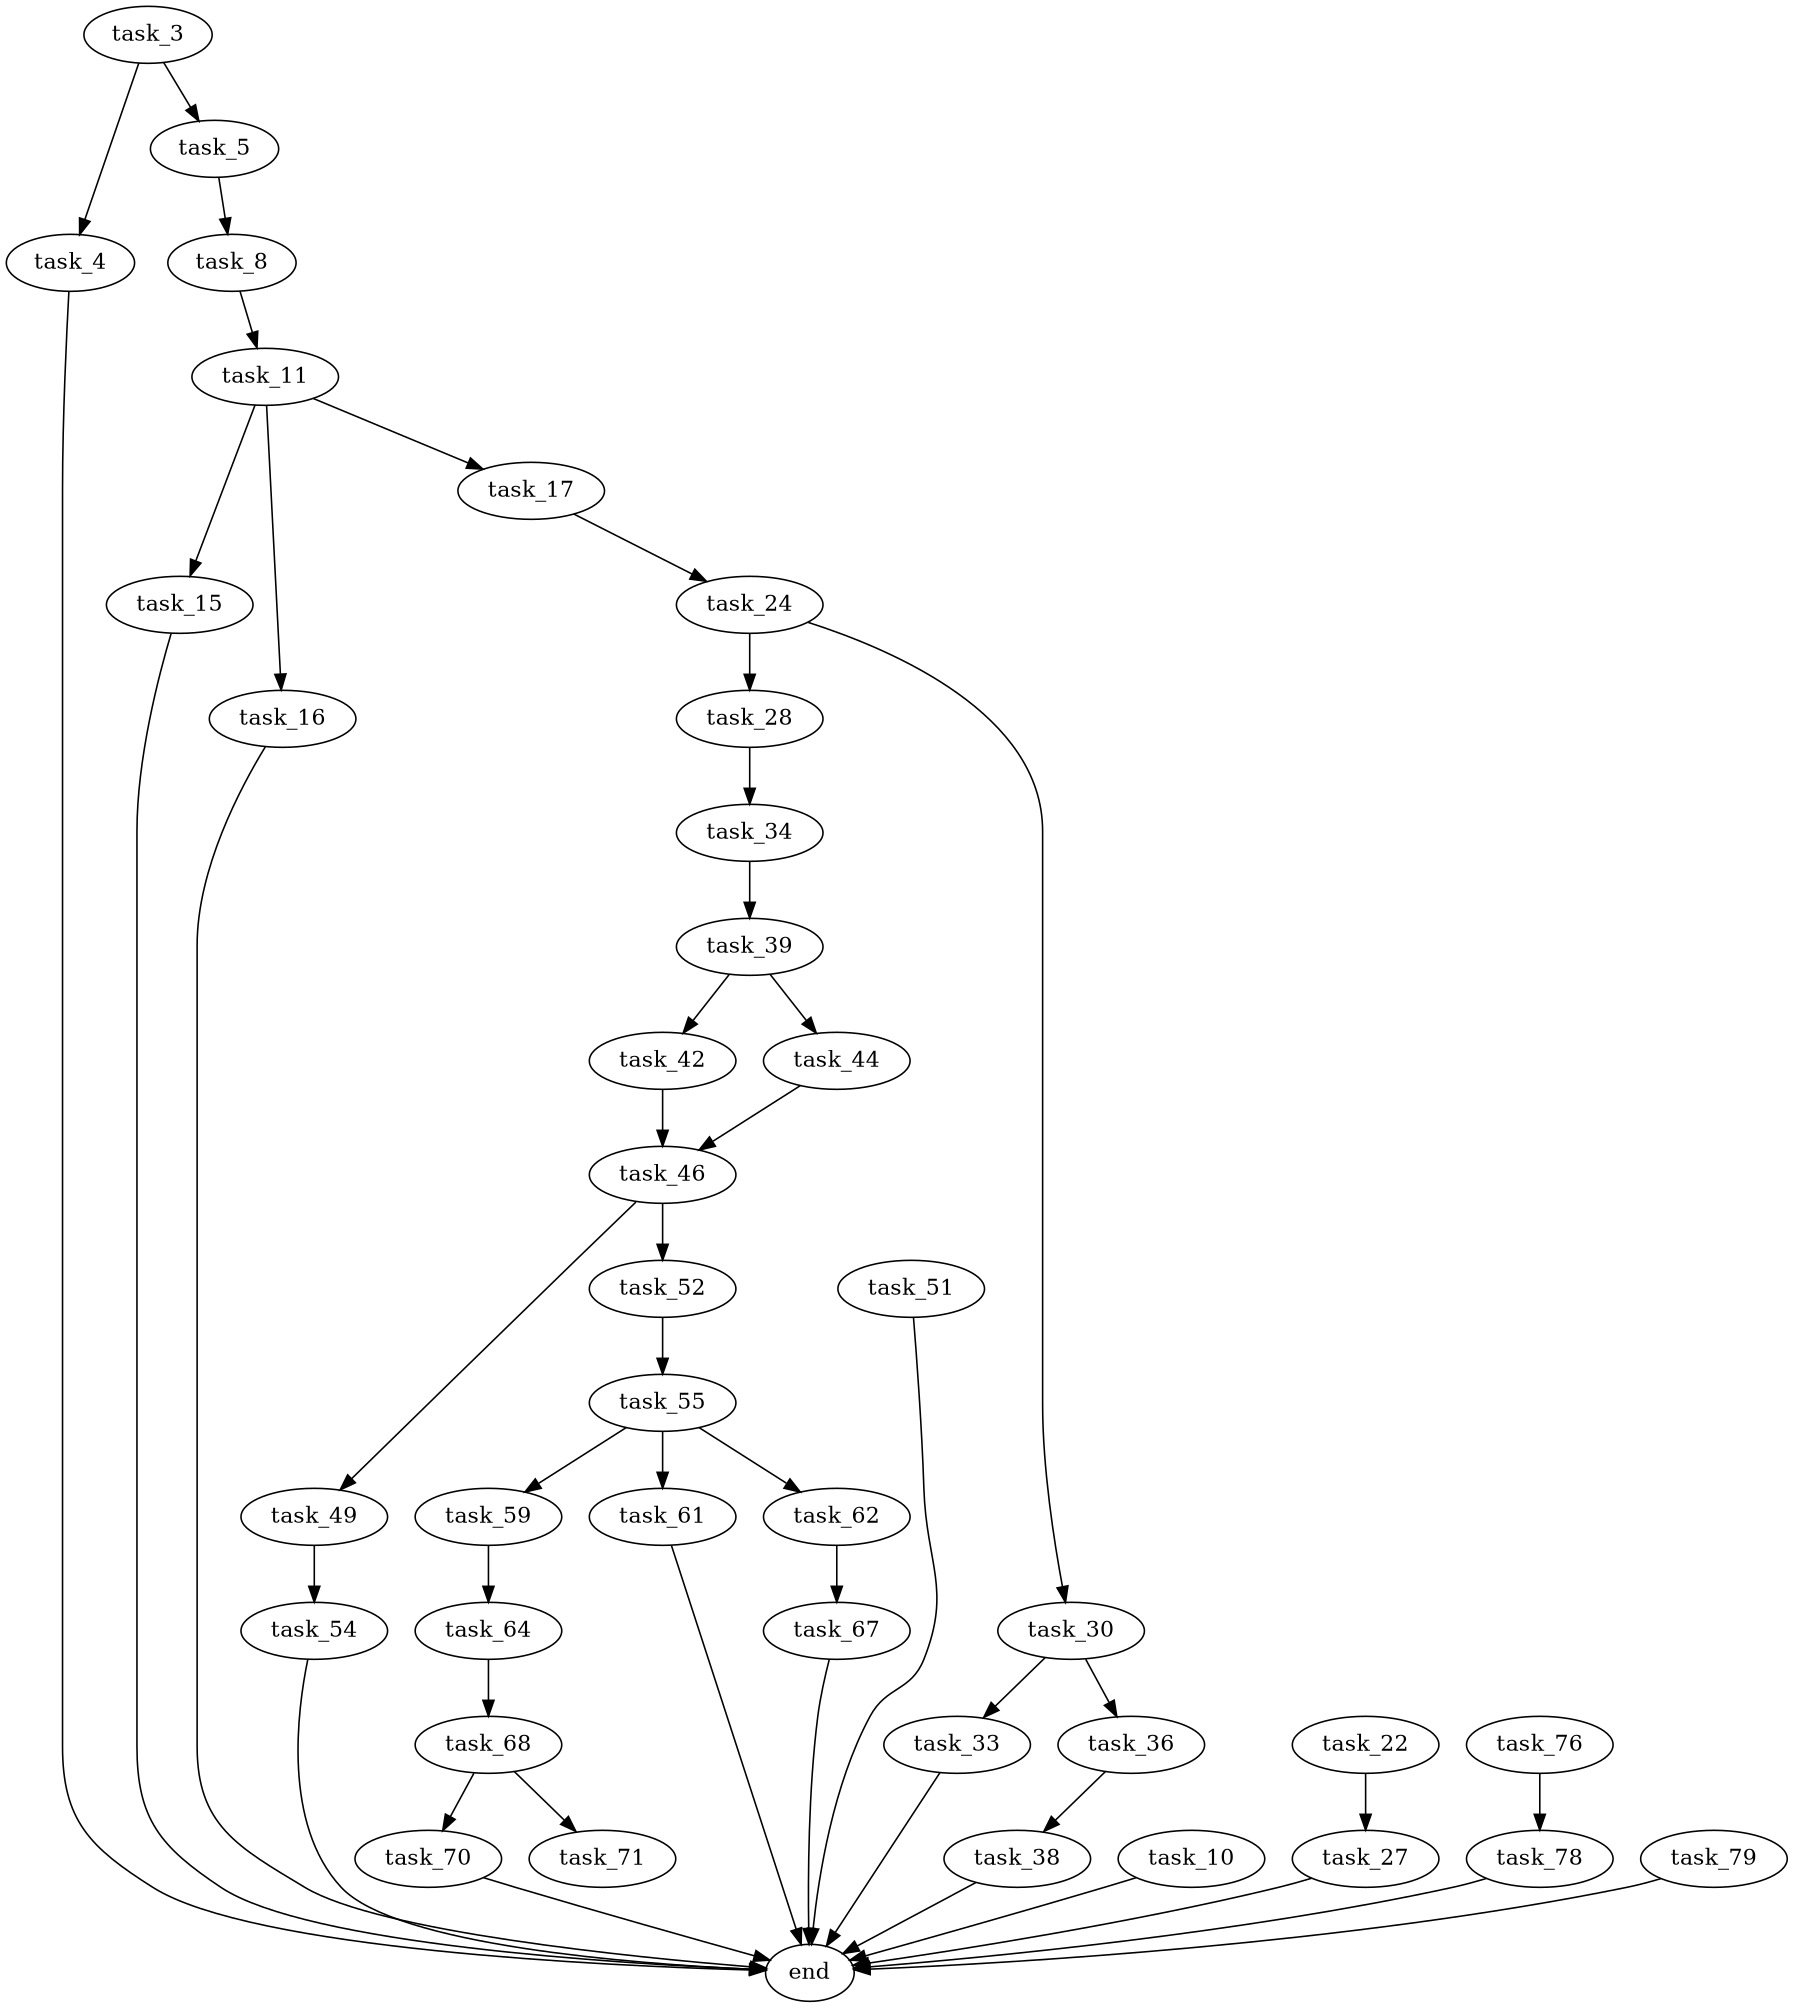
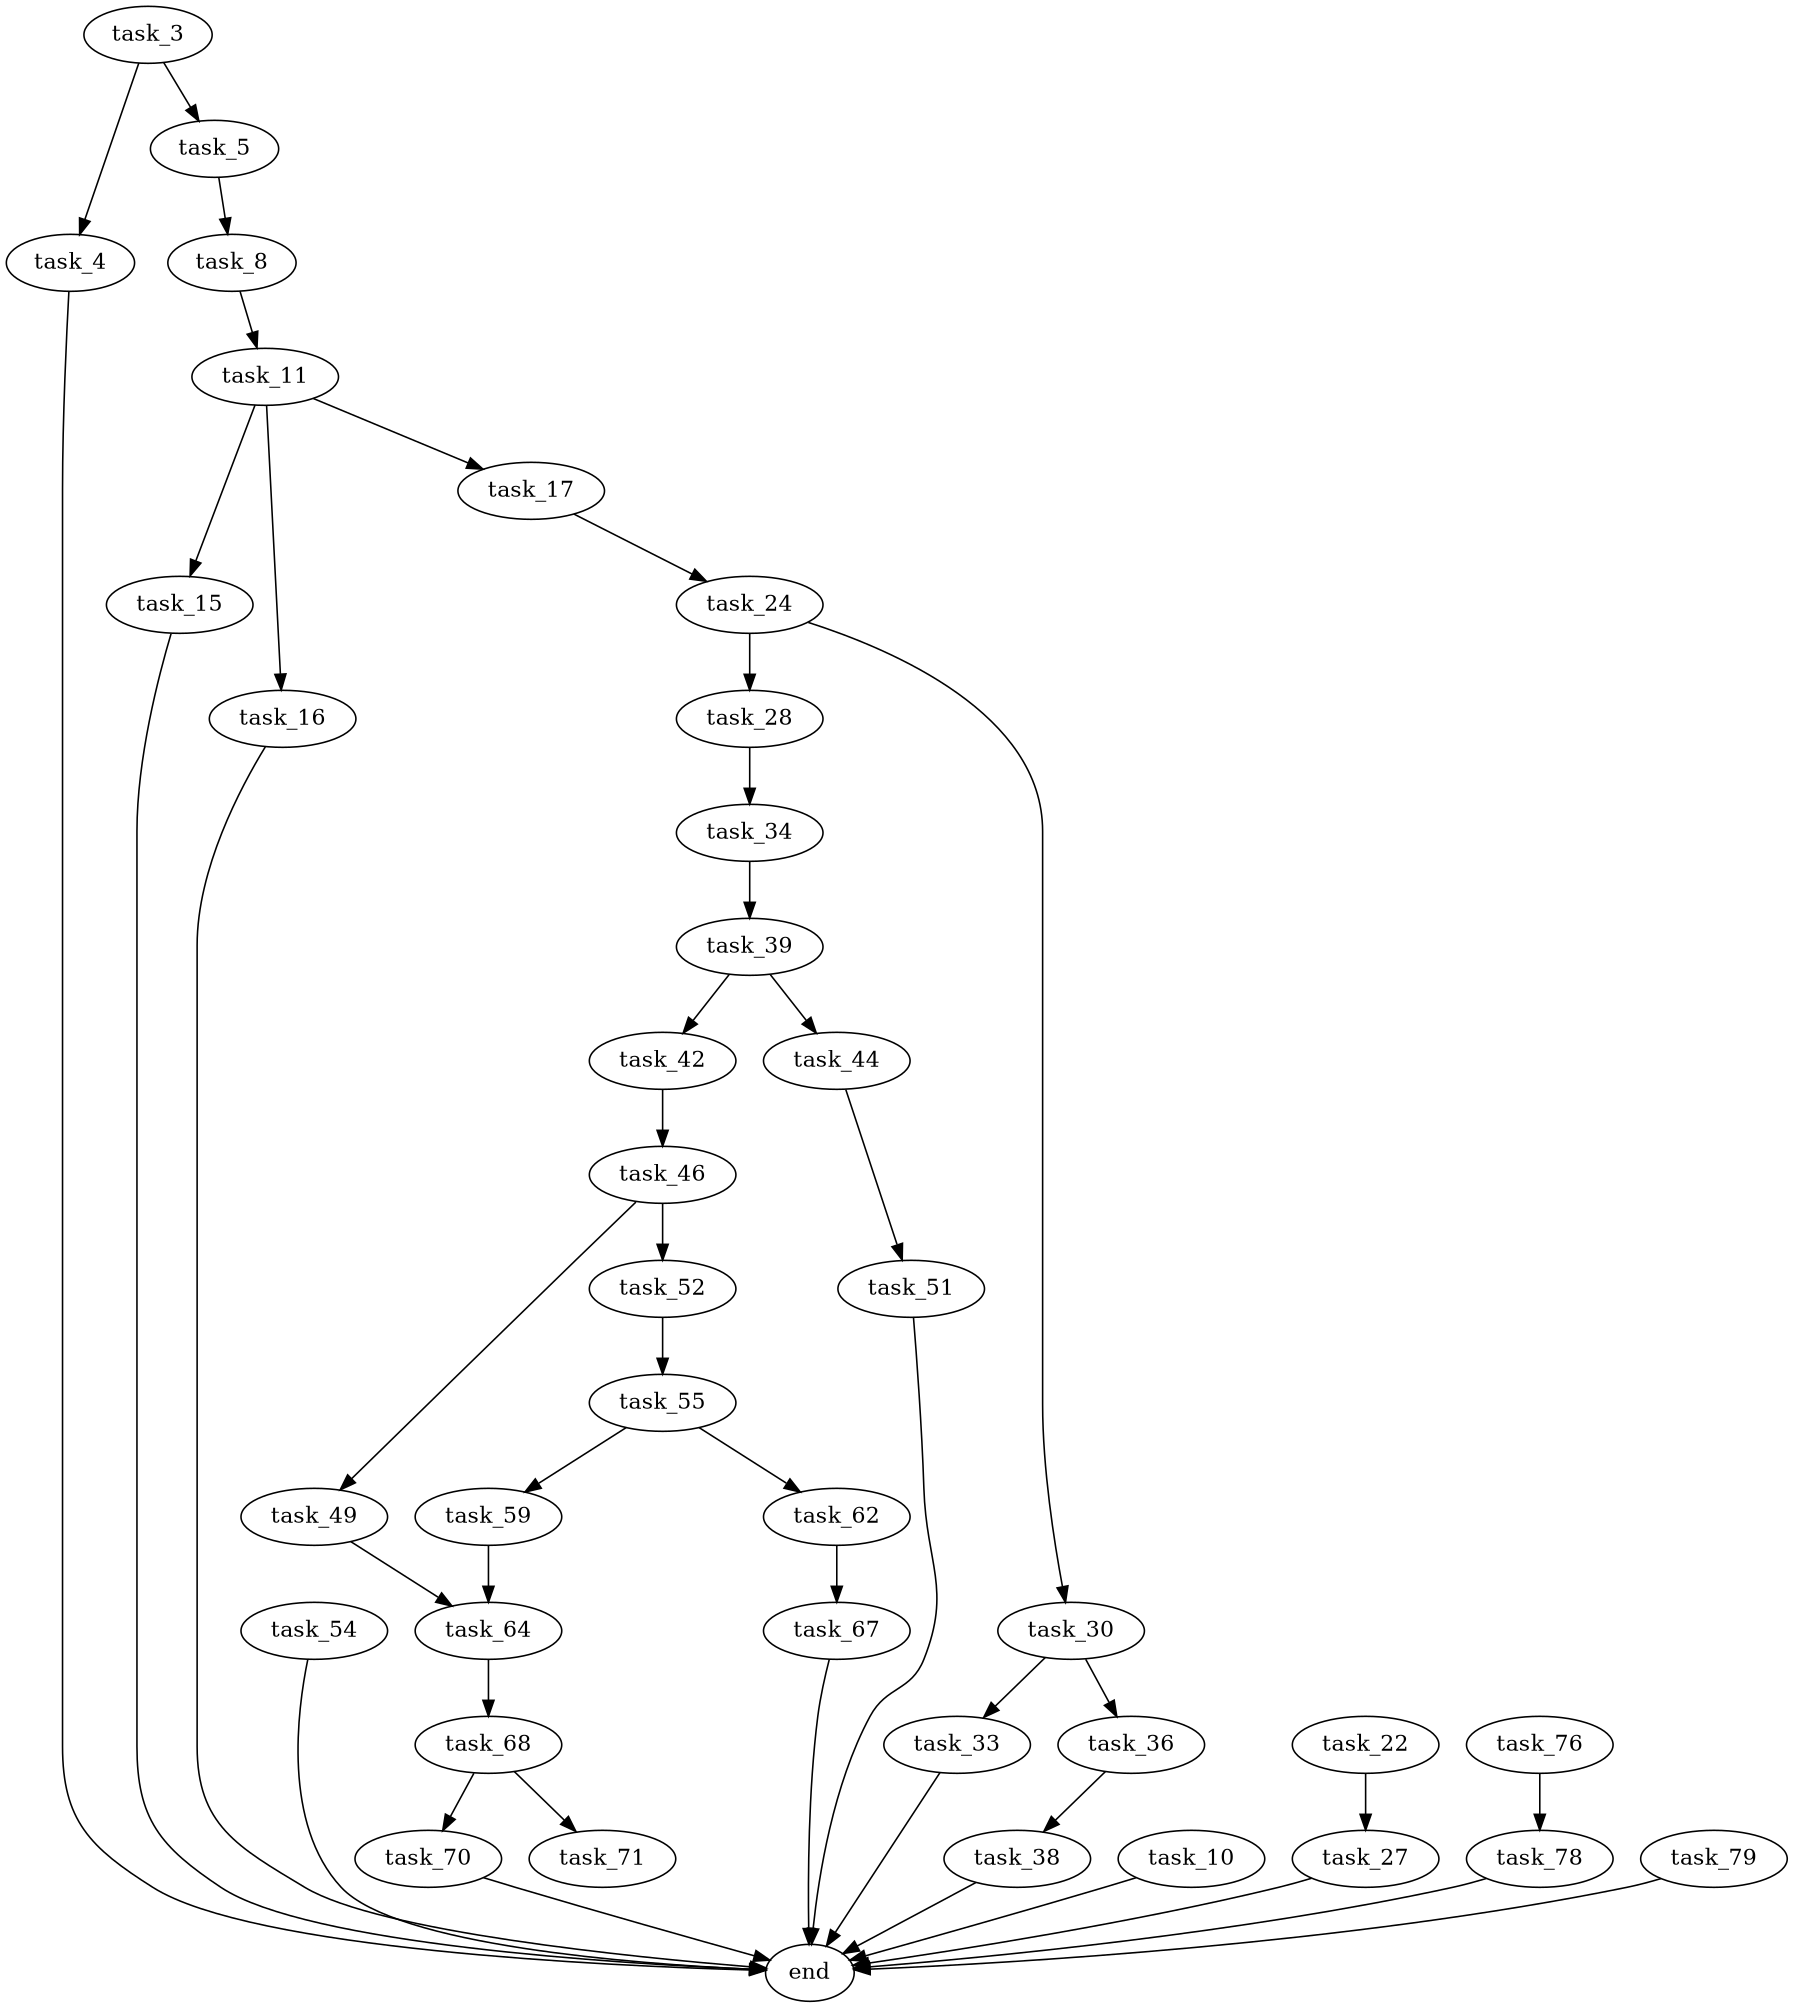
edge "task_44" -> "task_46": now "task_44" -> "task_51"
node "task_61": removed
edge "task_49" -> "task_54": now "task_49" -> "task_64"
